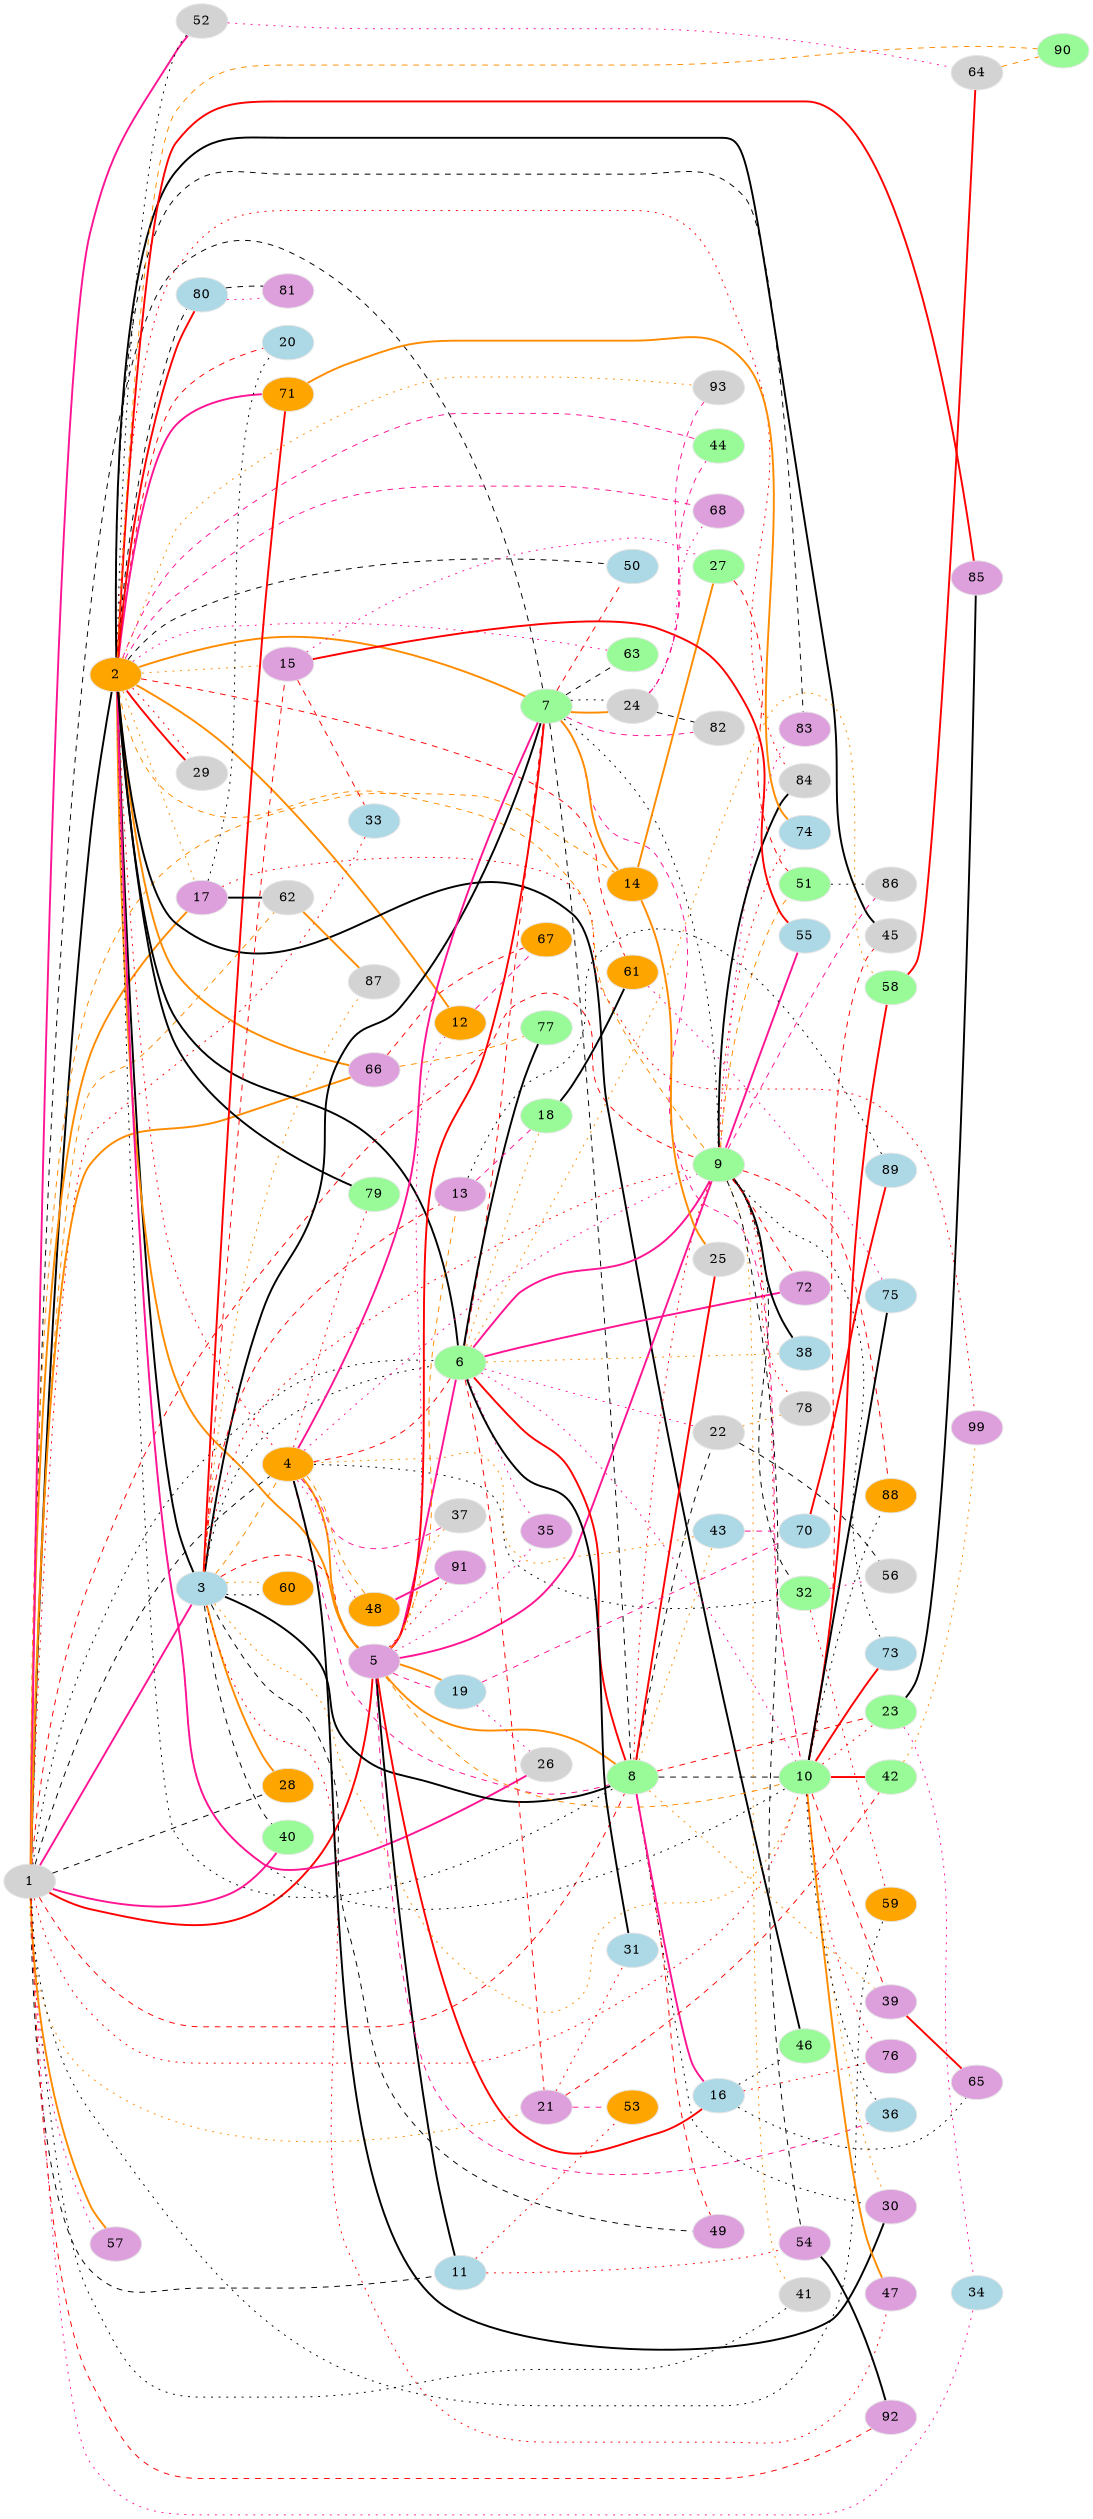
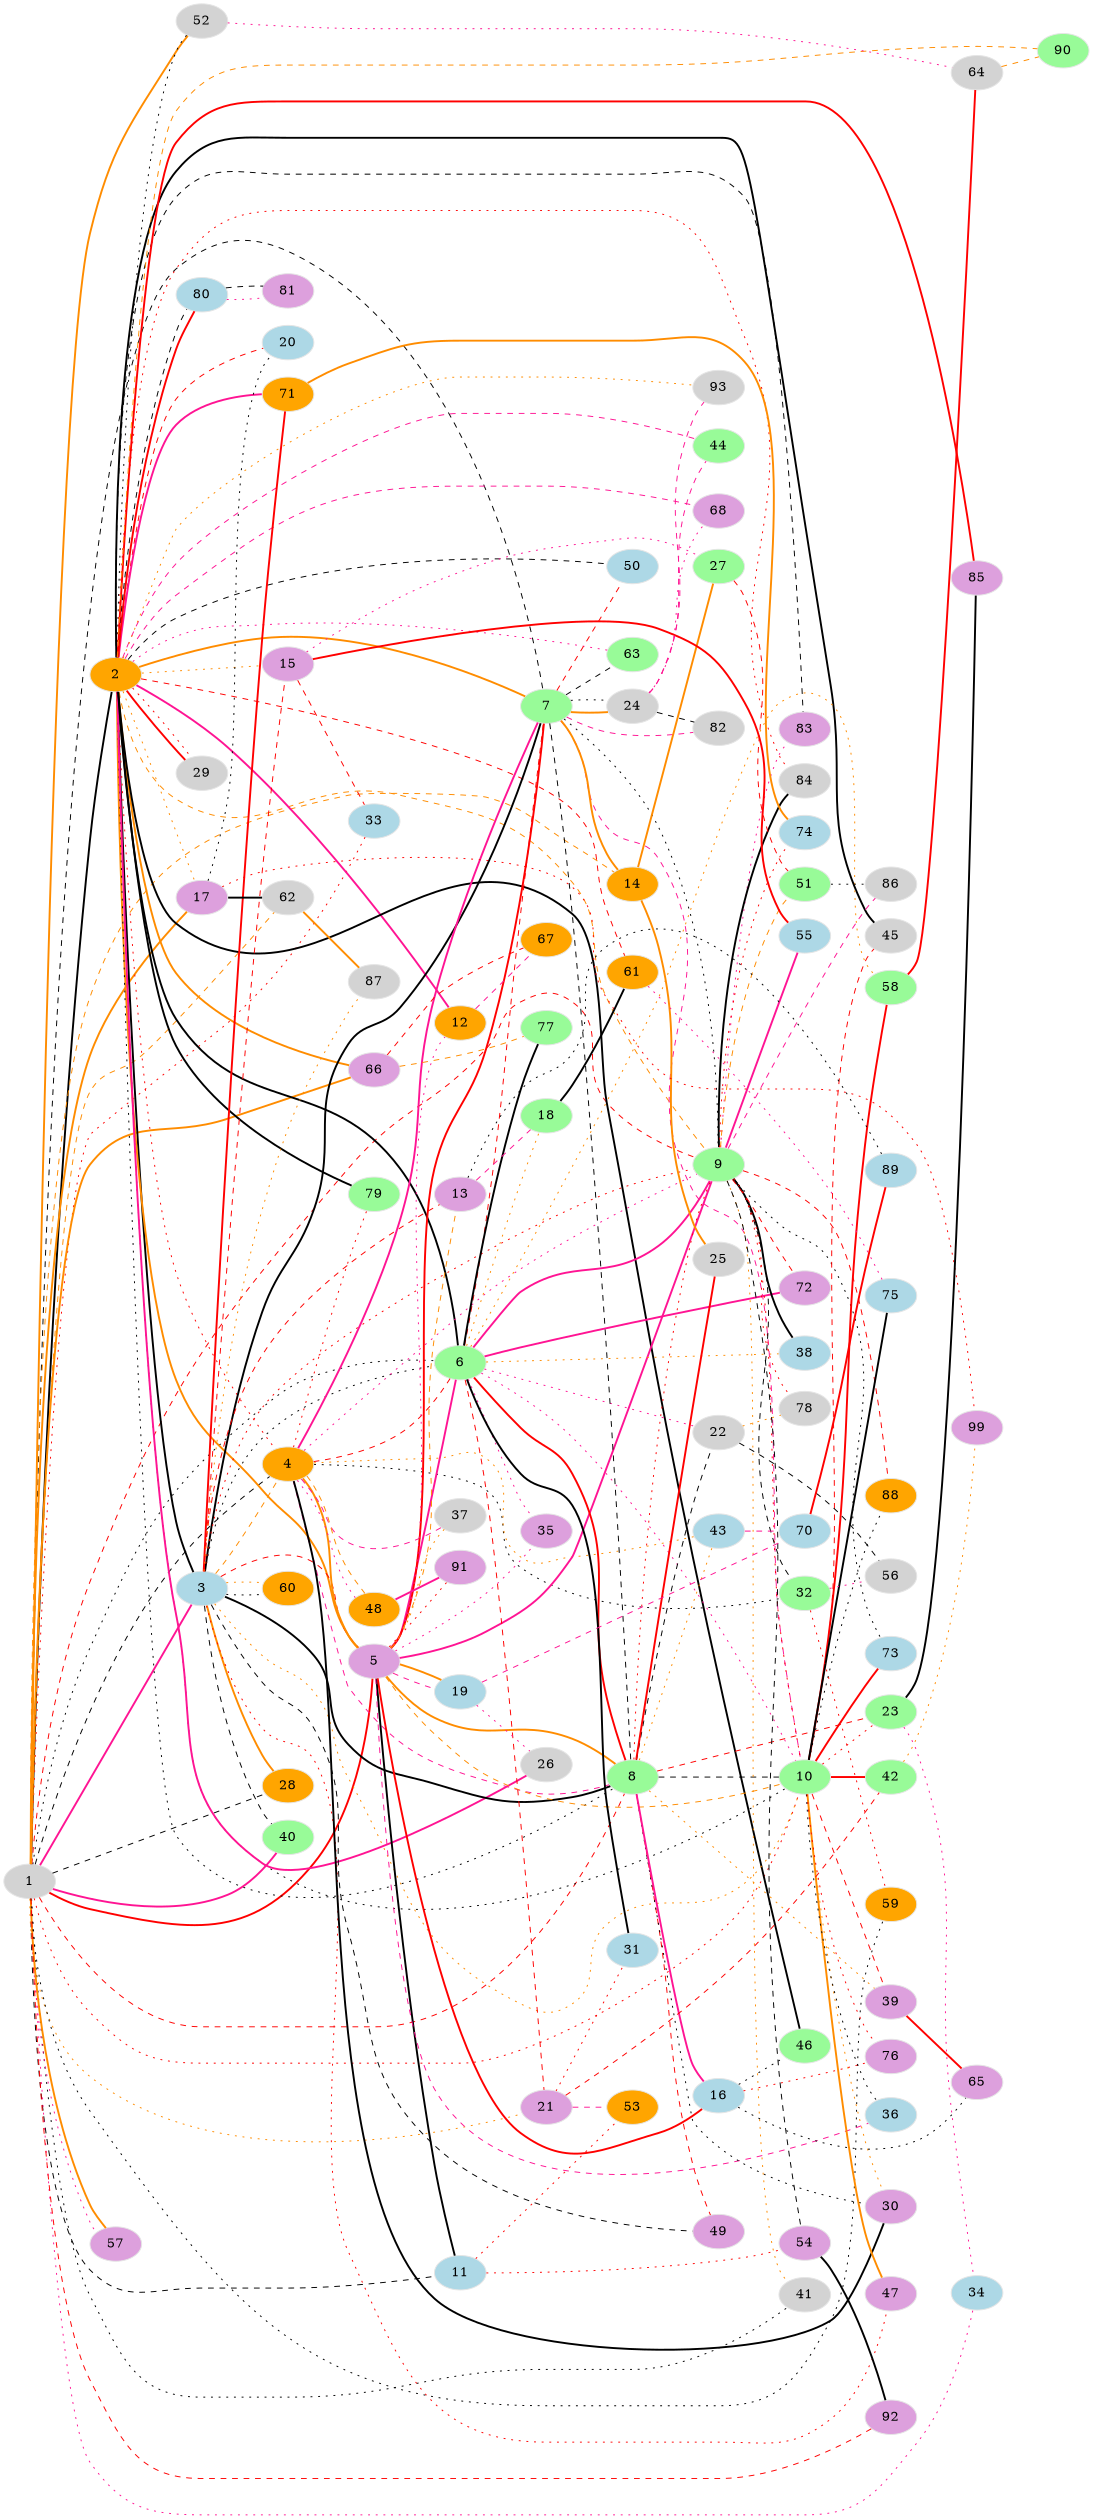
edge "2" -- "12": color darkorange -> deeppink
edge "52" -- "1": color deeppink -> darkorange
